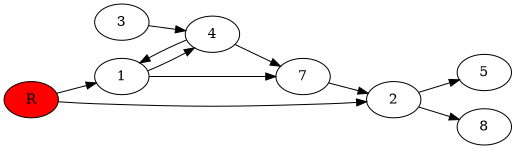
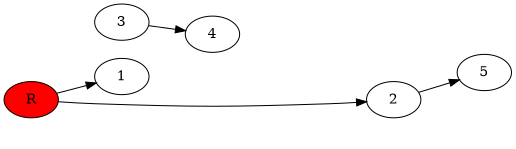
edge "4" -> "1": removed
edge "1" -> "4": removed
node "7": removed
node "8": removed
